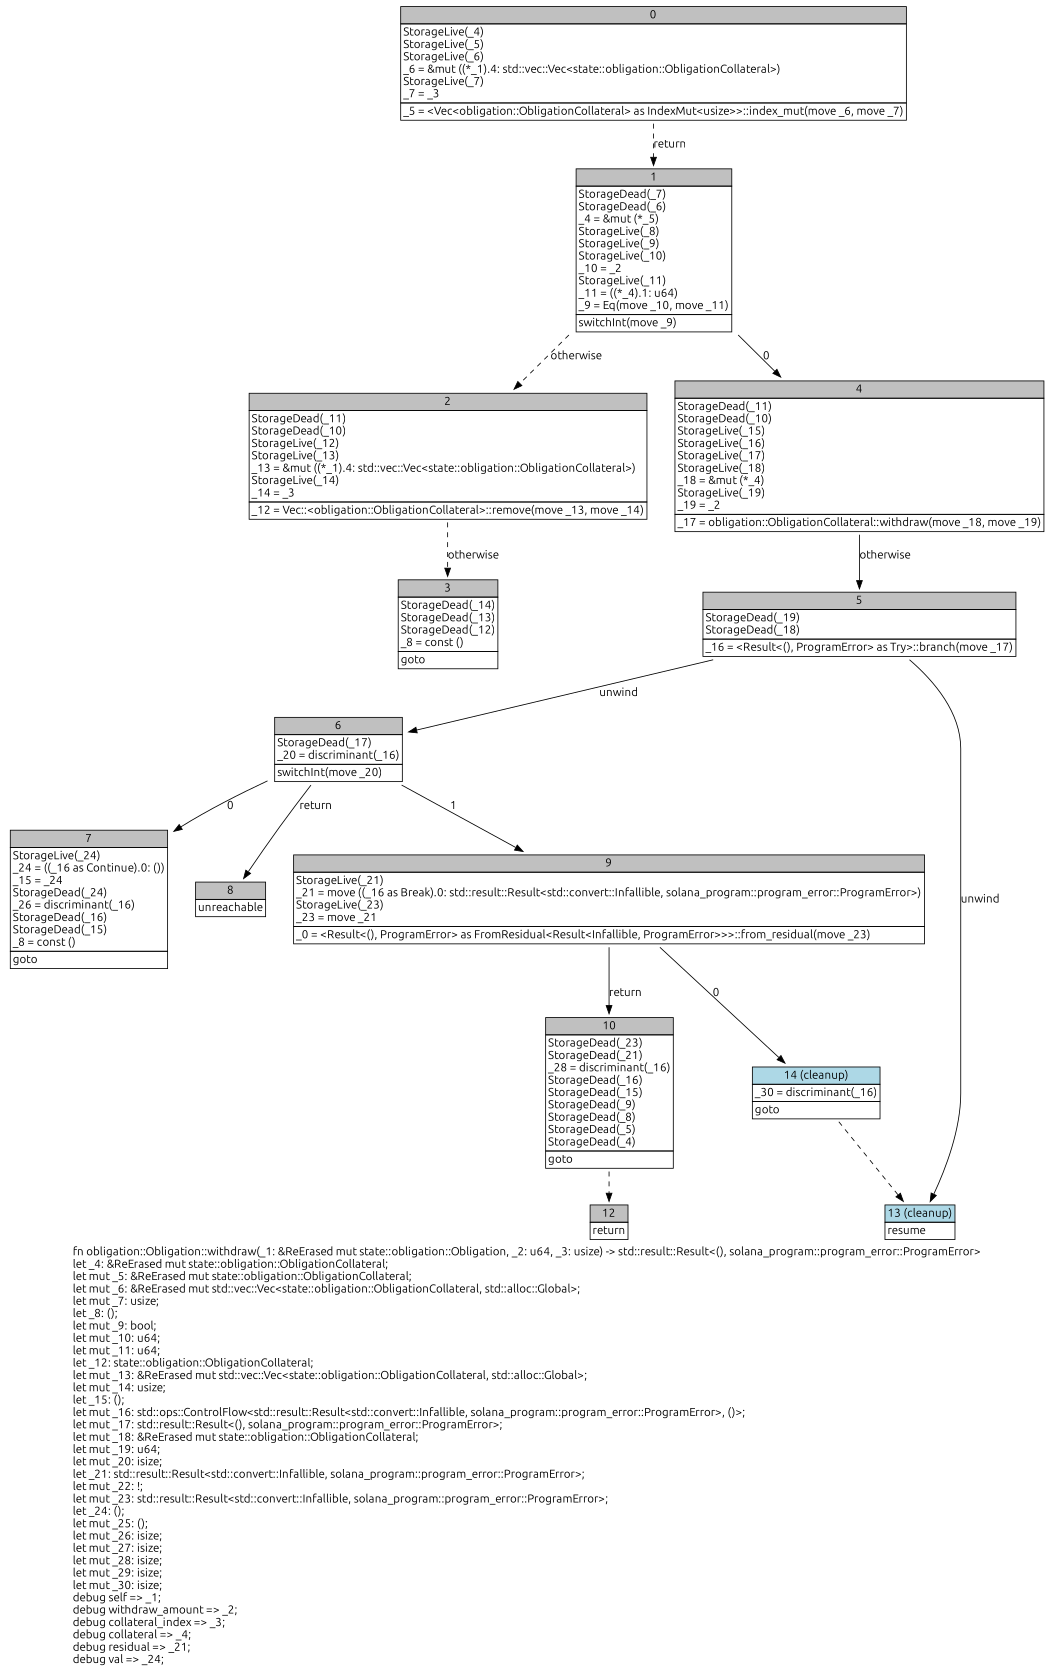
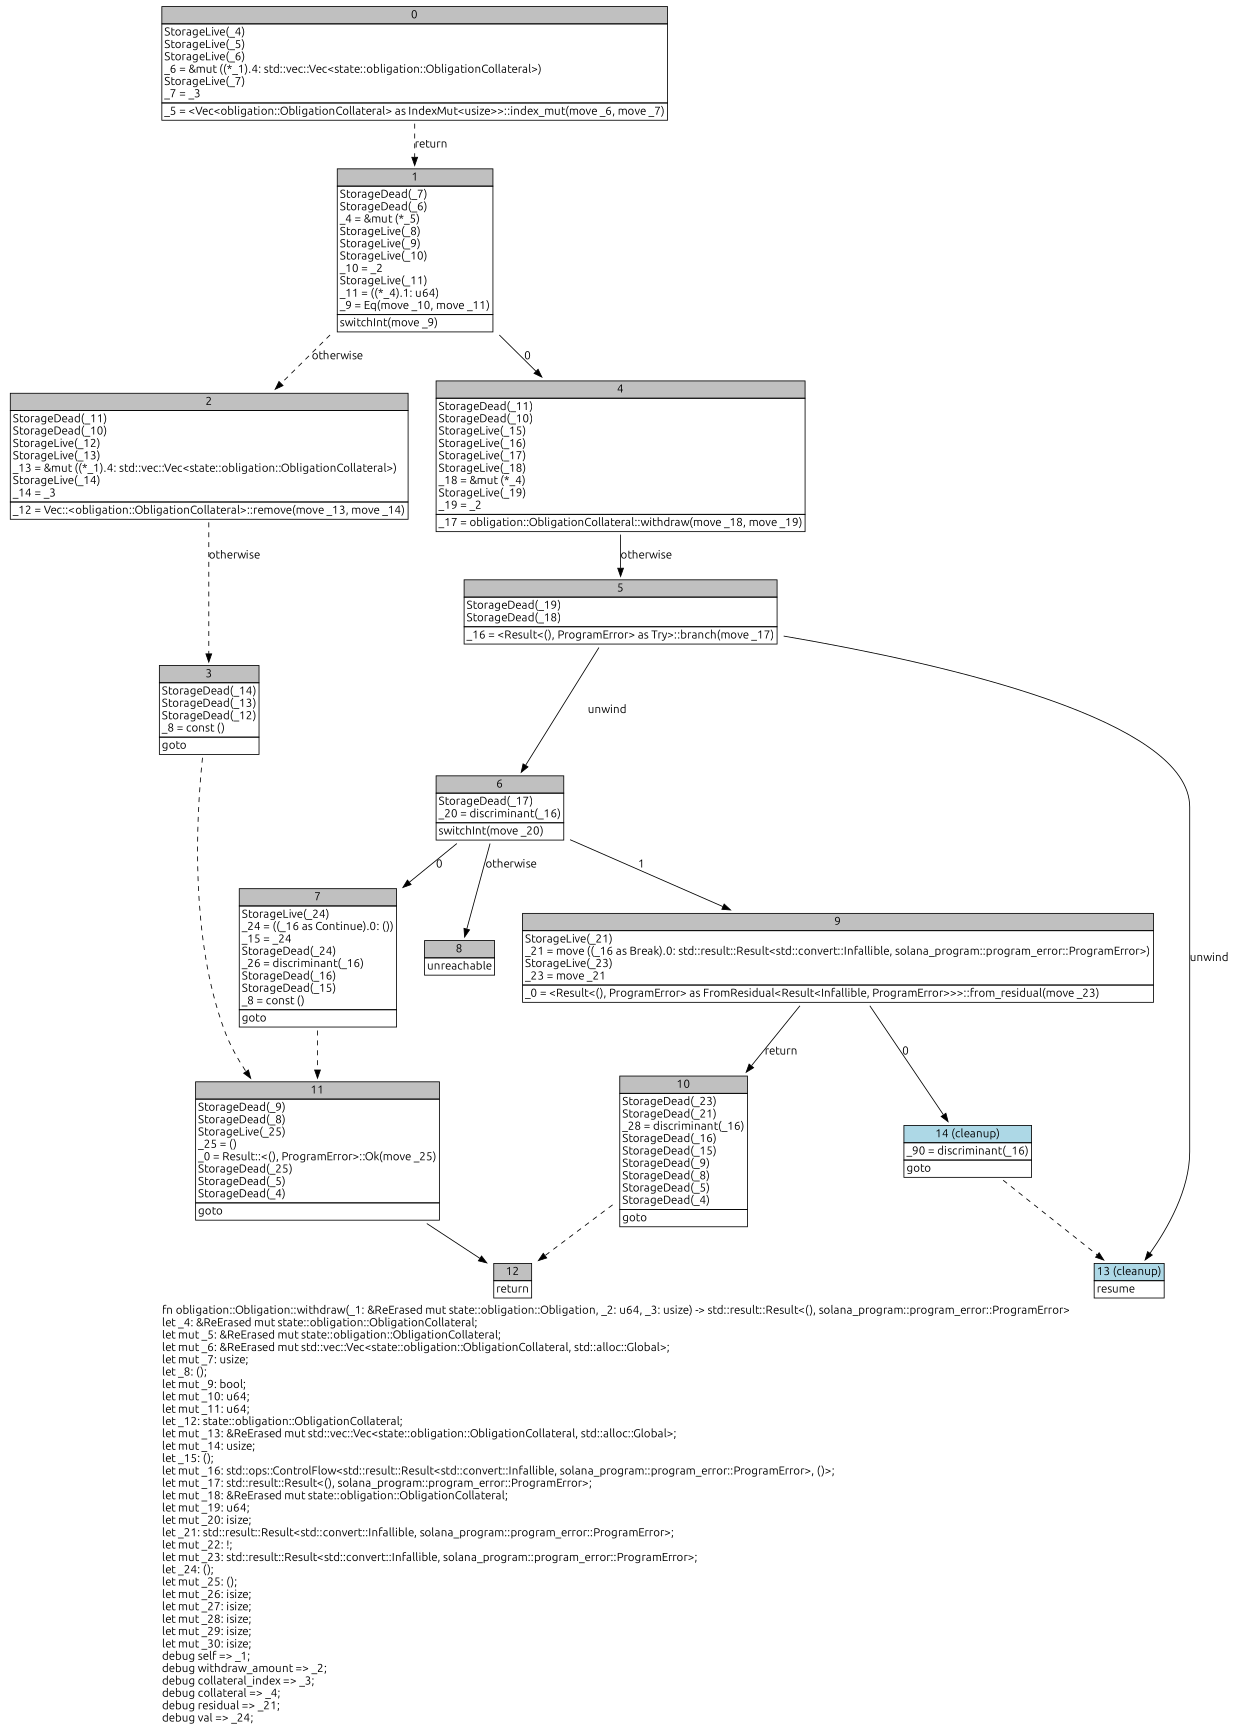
edge "6" -> "8": label "return" -> "otherwise"
node "14 (cleanup)": text "_30 = discriminant(_16)" -> "_90 = discriminant(_16)"
node "11": added
